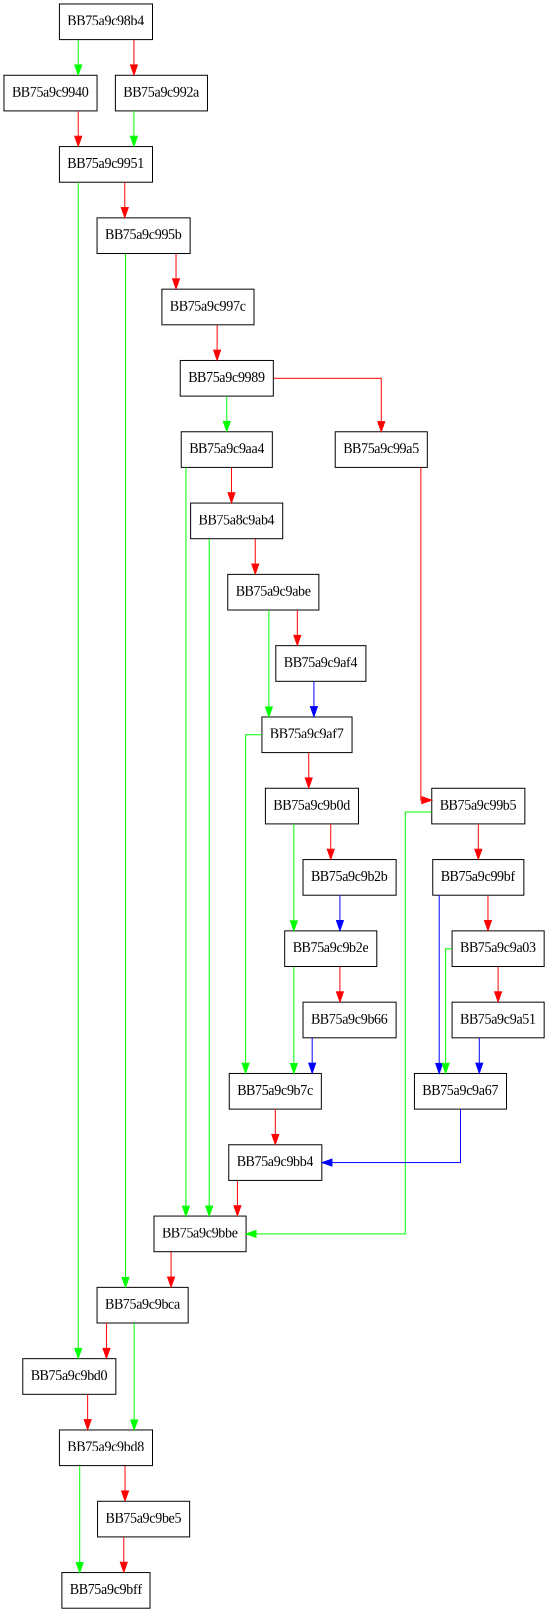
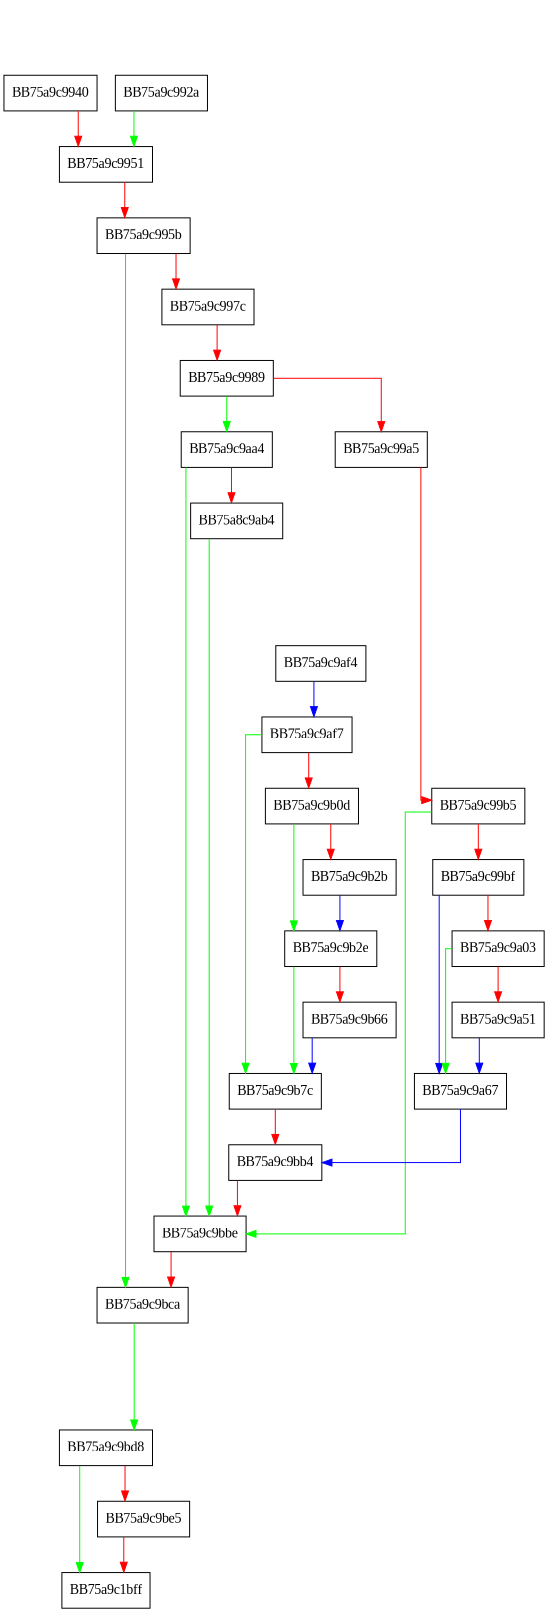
node "BB75a9c98b4": removed
node "BB75a9c9abe": removed
node "BB75a9c9bd0": removed
node "BB75a9c9bff": label "BB75a9c9bff" -> "BB75a9c1bff"
